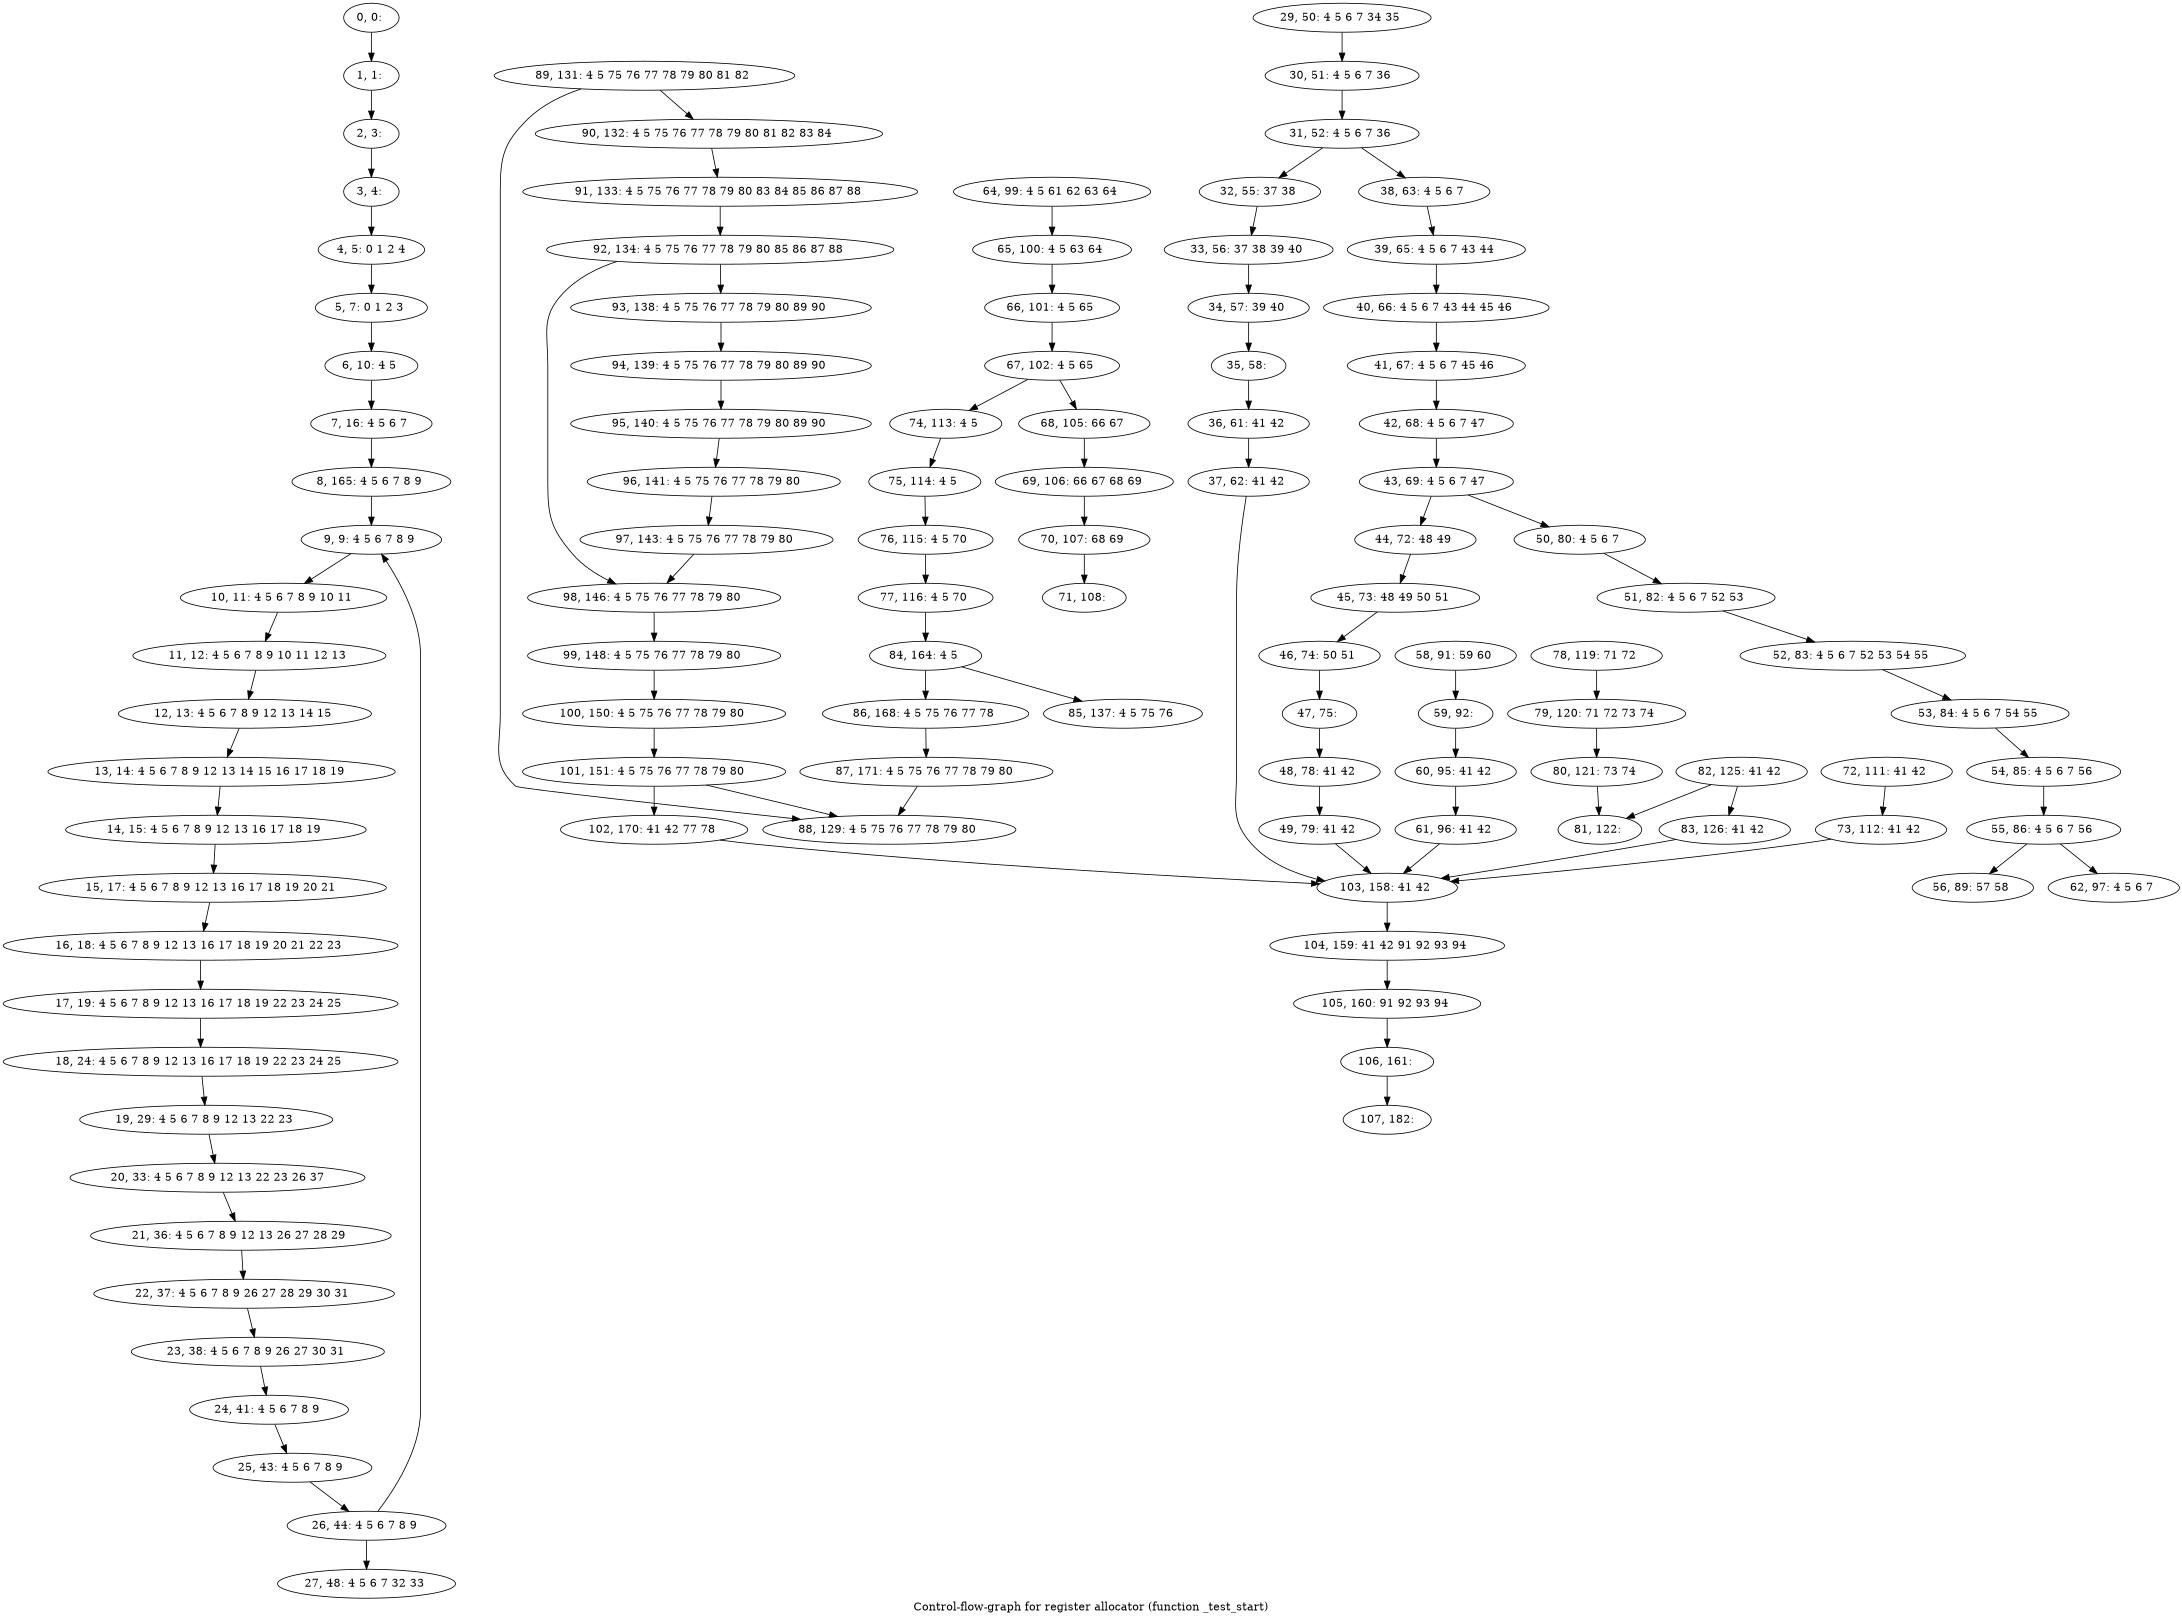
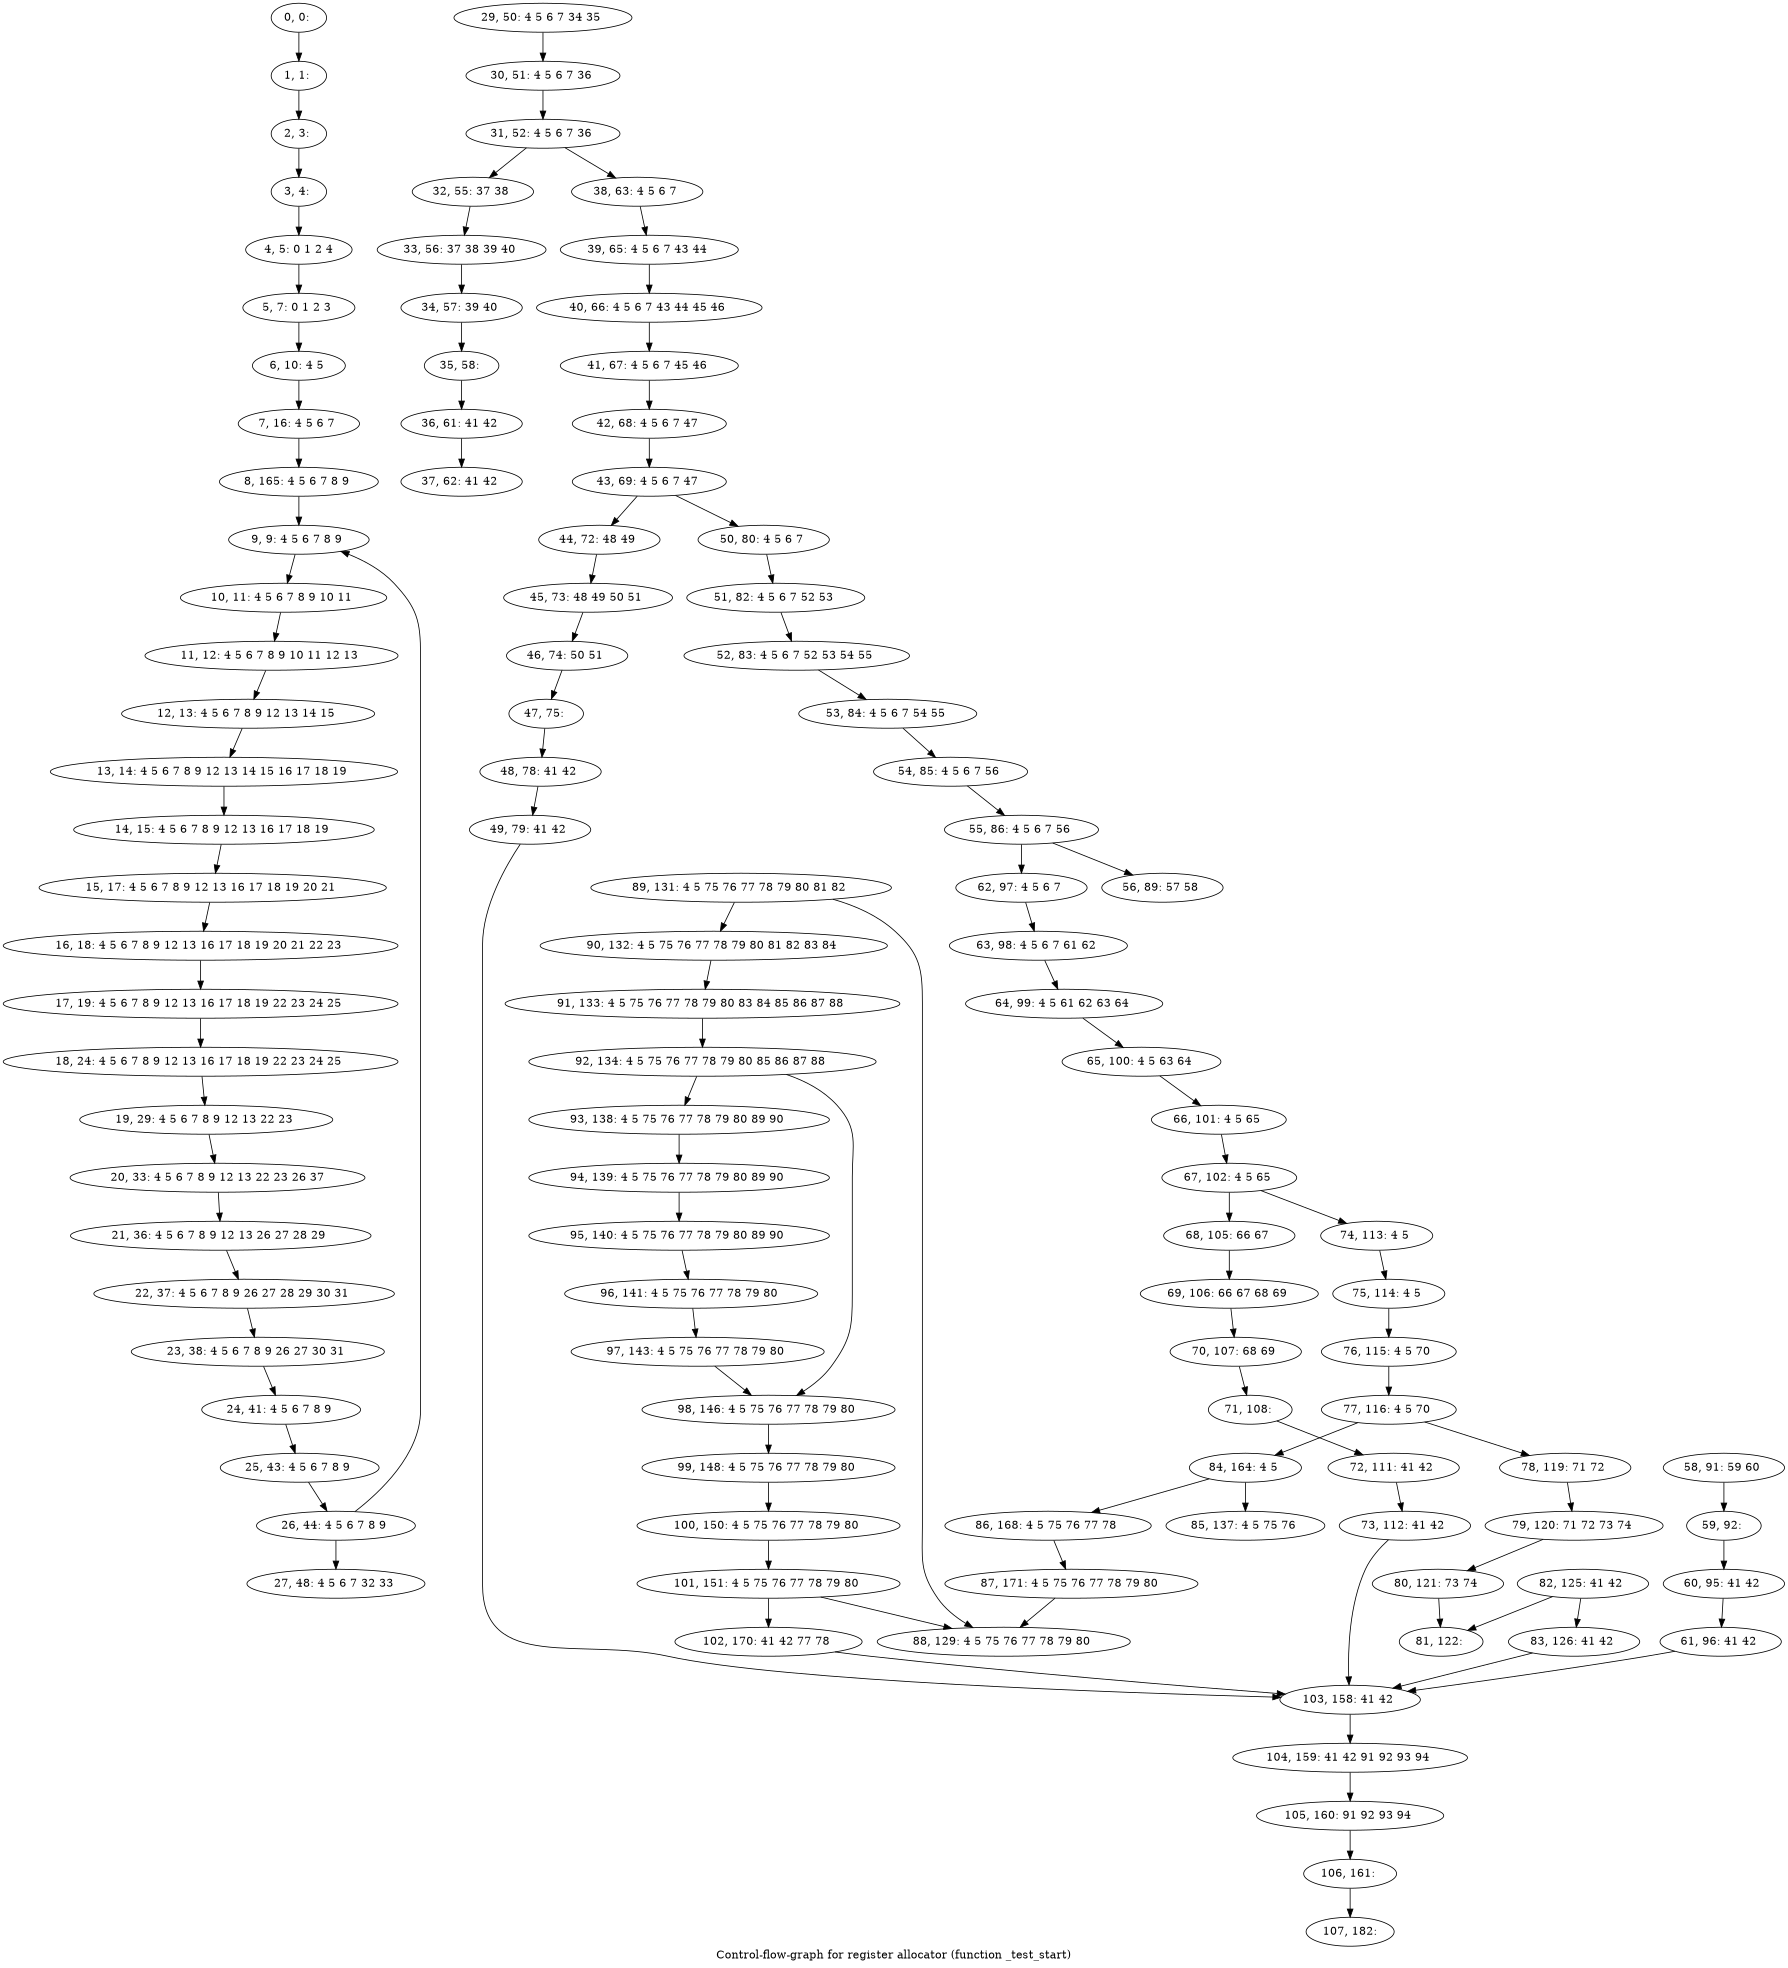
edge "37, 62: 41 42" -> "103, 158: 41 42": removed
node "63, 98: 4 5 6 7 61 62": added
edge "71, 108:" -> "72, 111: 41 42": added
edge "77, 116: 4 5 70" -> "78, 119: 71 72": added
